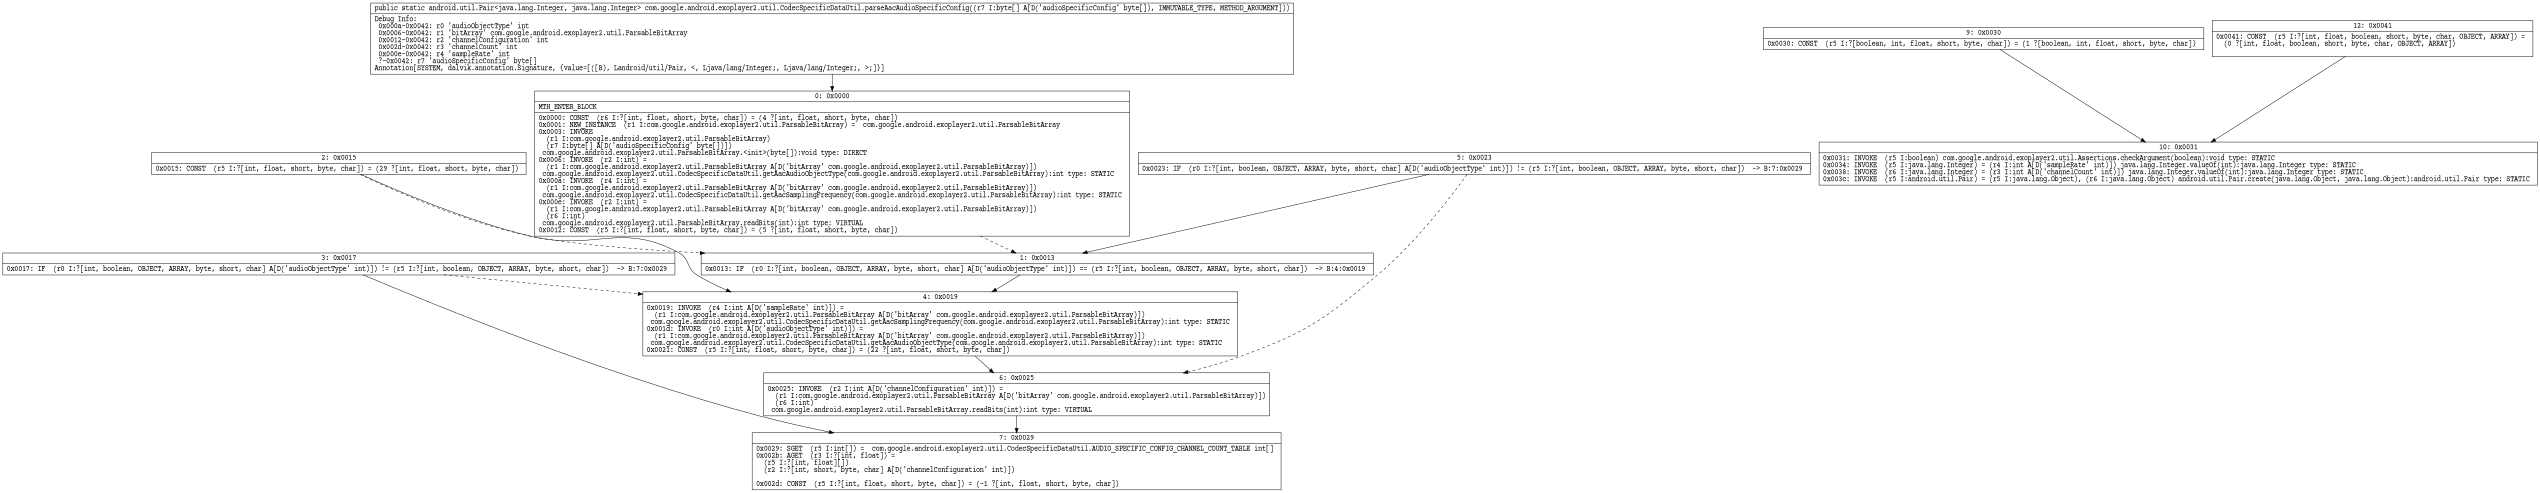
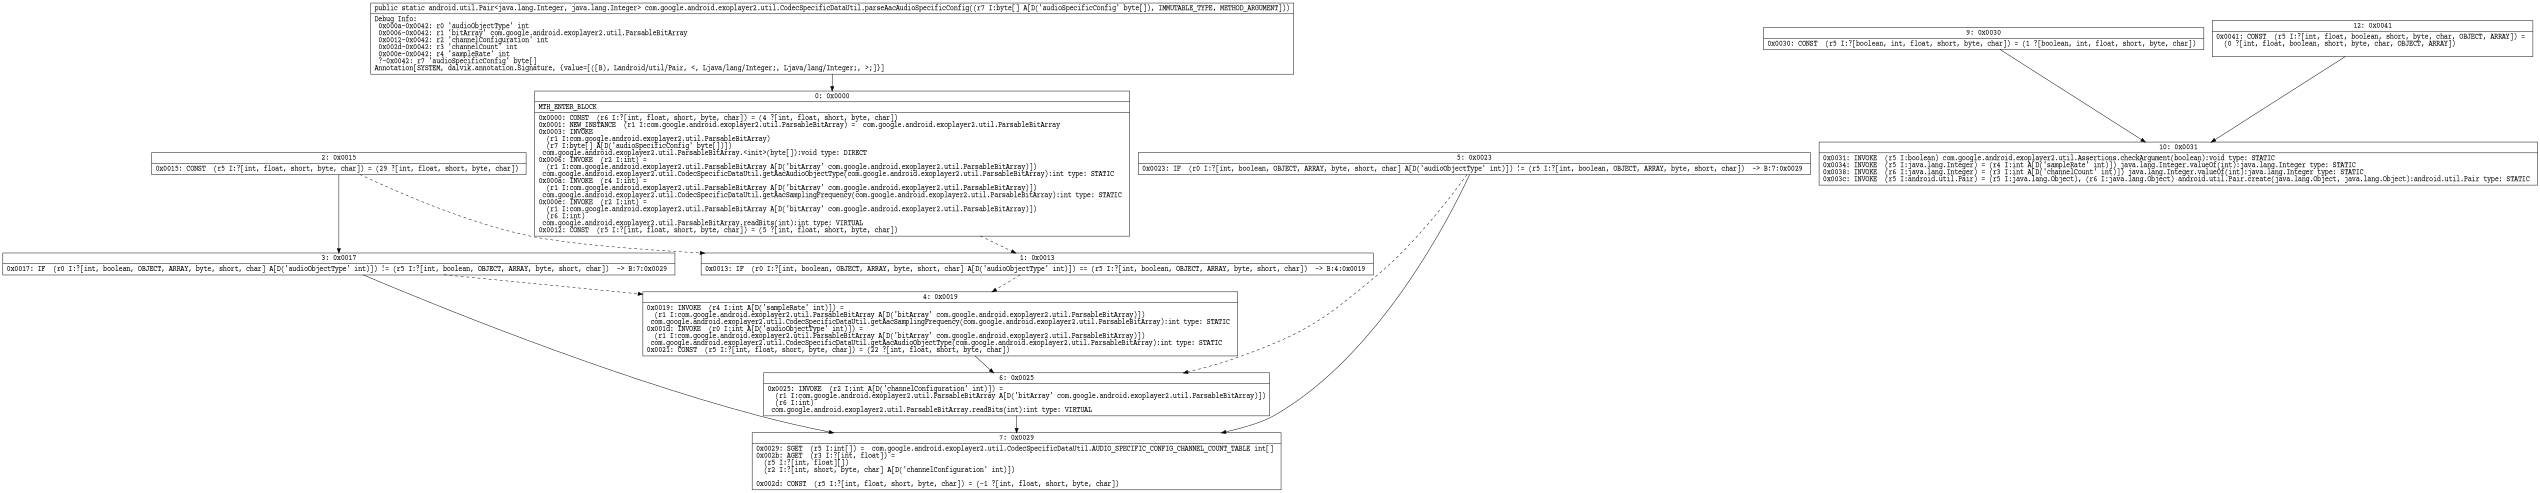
edge "5: 0x0023" -> "1: 0x0013": now "5: 0x0023" -> "7: 0x0029"
edge "2: 0x0015" -> "4: 0x0019": now "2: 0x0015" -> "3: 0x0017"
edge "1: 0x0013" -> "4: 0x0019": style solid -> dashed
